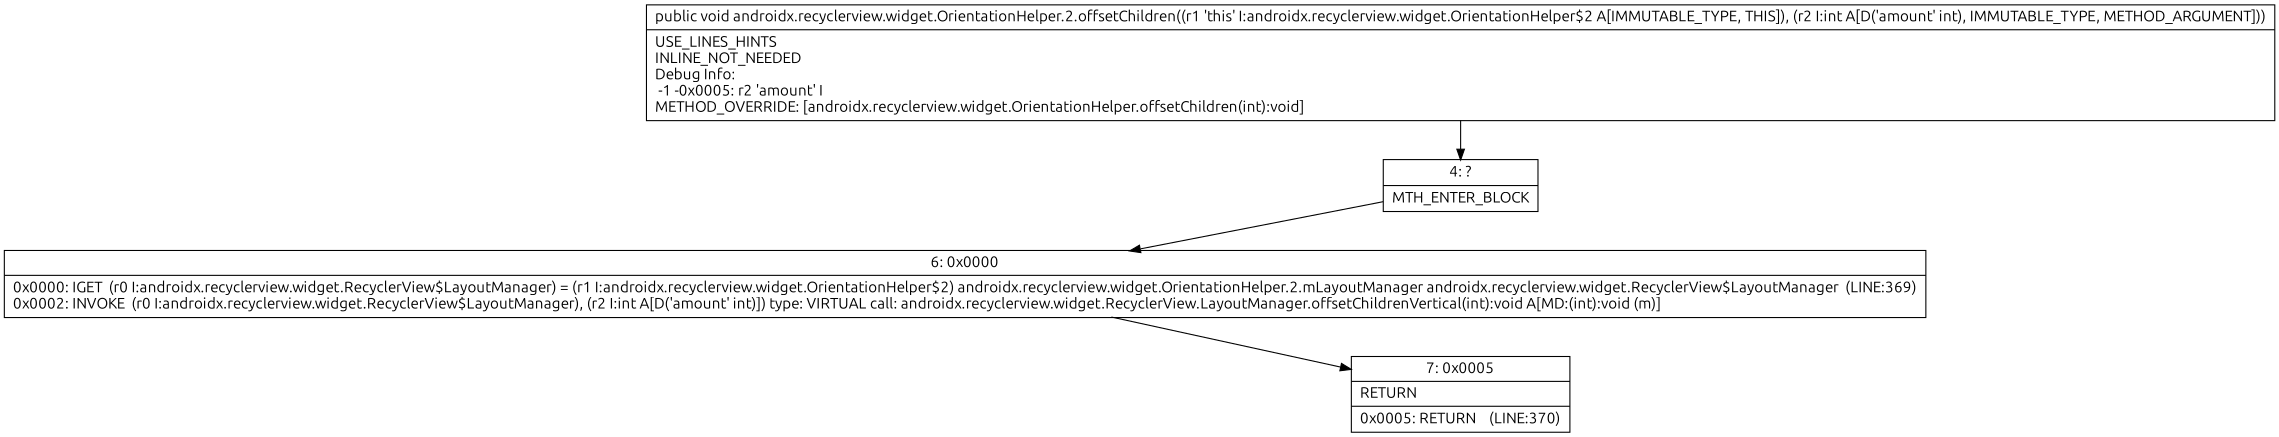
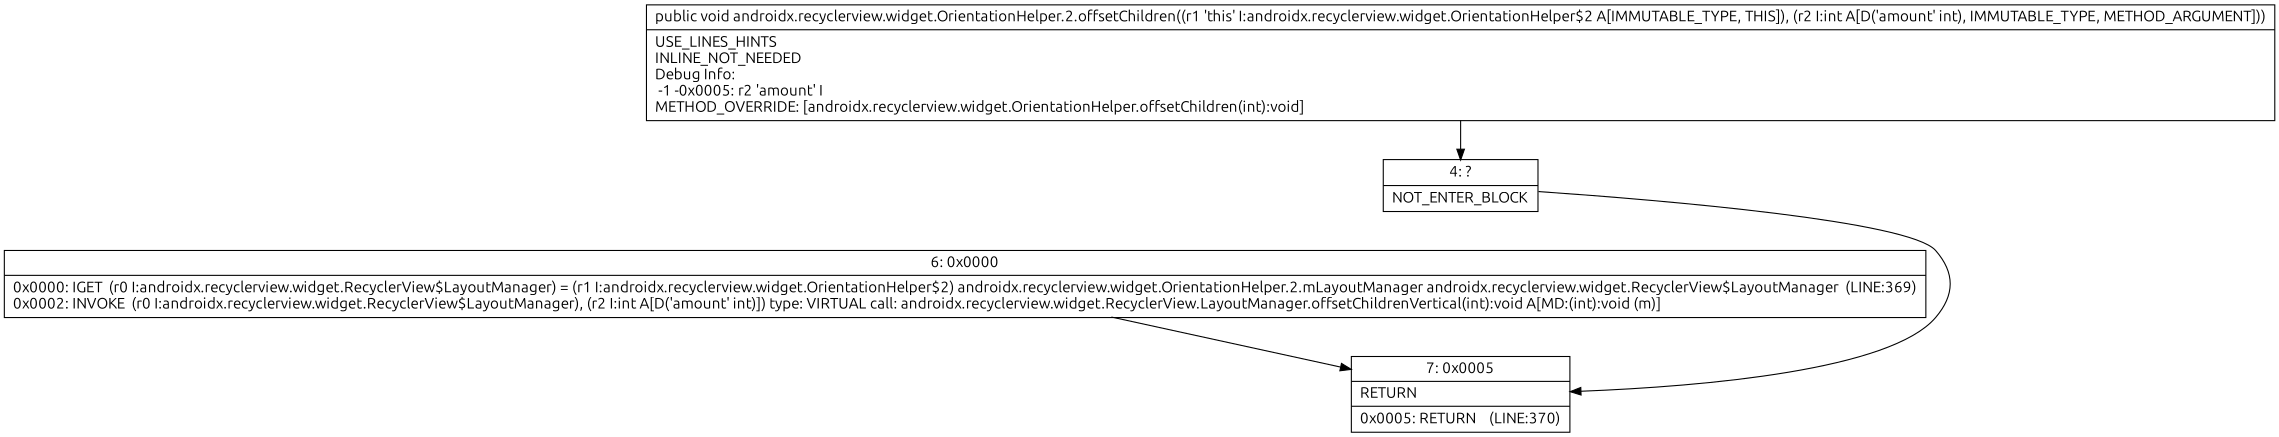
node "4: ?": text "MTH_ENTER_BLOCK" -> "NOT_ENTER_BLOCK"
edge "4: ?" -> "6: 0x0000": now "4: ?" -> "7: 0x0005"
